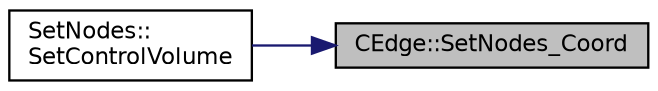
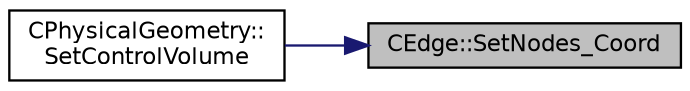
node "SetNodes:: SetControlVolume": label "SetNodes:: SetControlVolume" -> "CPhysicalGeometry:: SetControlVolume"
